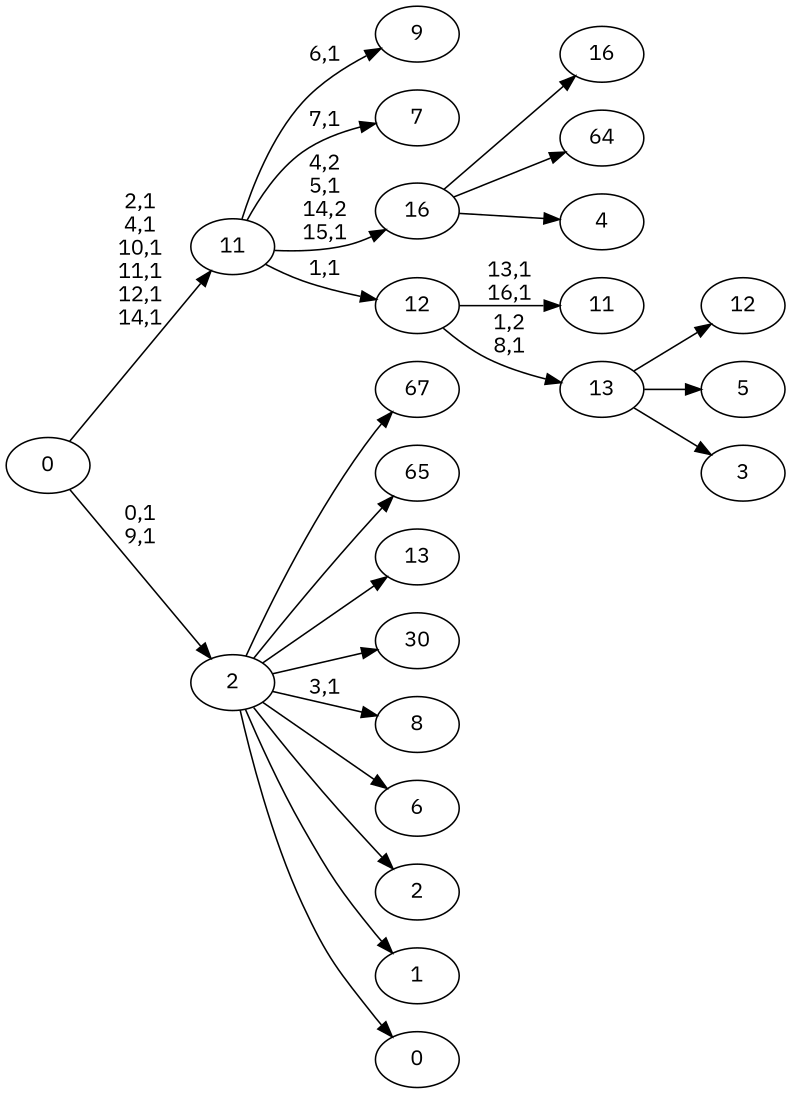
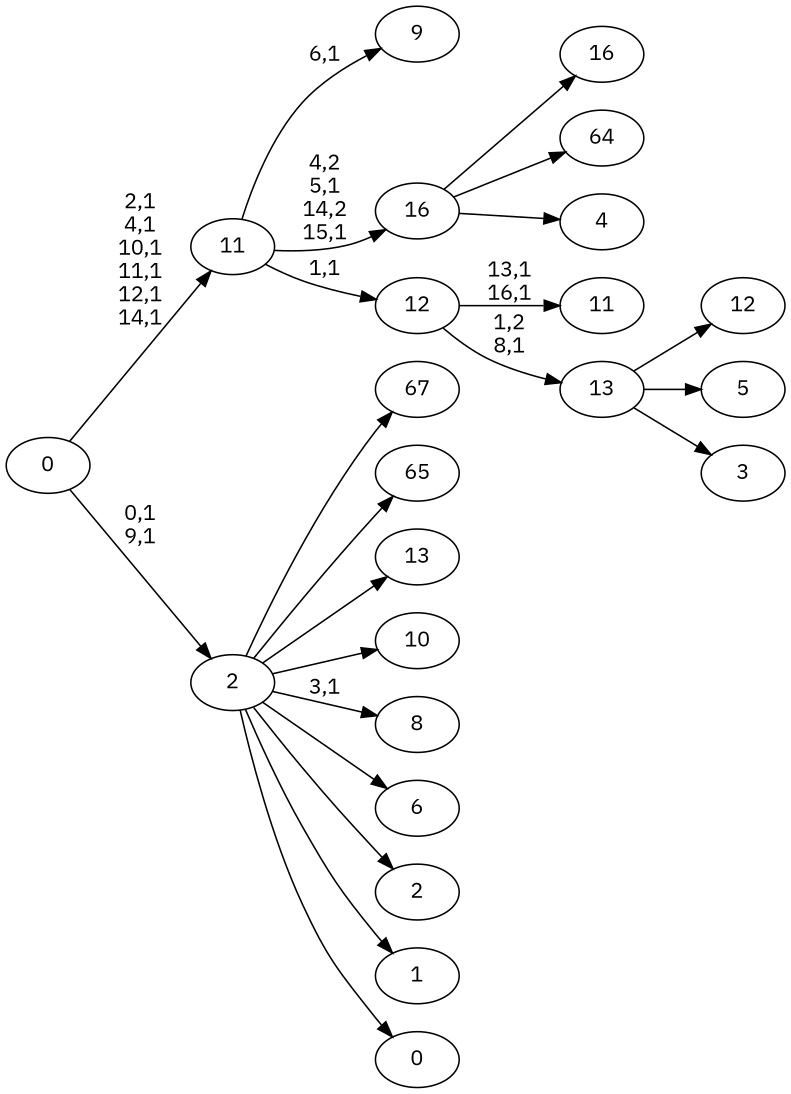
node "7": removed
node "30": label "30" -> "10"
